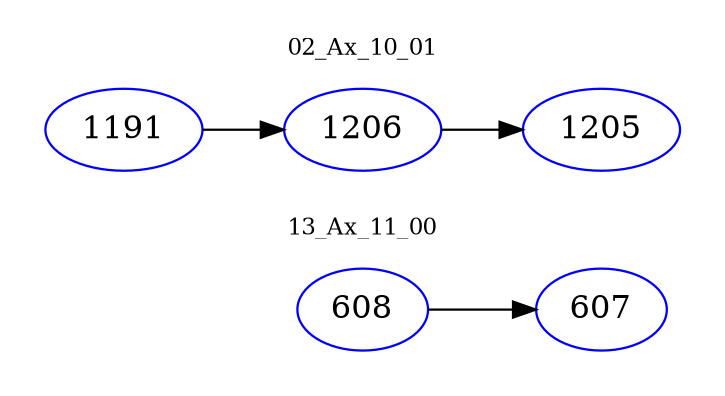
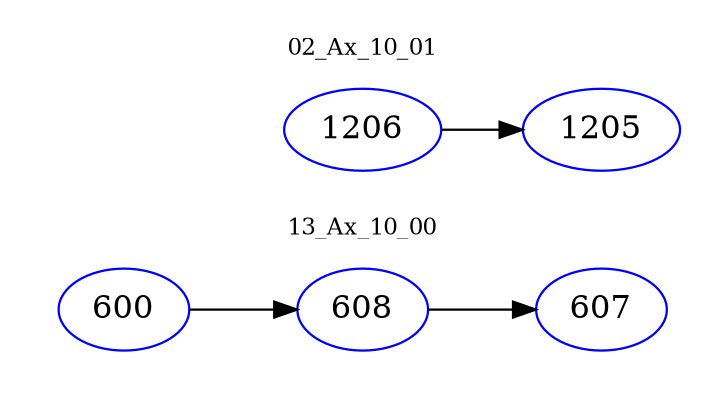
node "1191": removed
cluster "13_Ax_11_00": label "13_Ax_11_00" -> "13_Ax_10_00"
node "600": added
